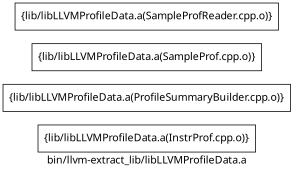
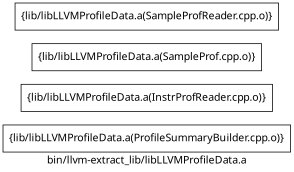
node "{lib/libLLVMProfileData.a(InstrProfReader.cpp.o)}": added
node "{lib/libLLVMProfileData.a(InstrProf.cpp.o)}": removed
